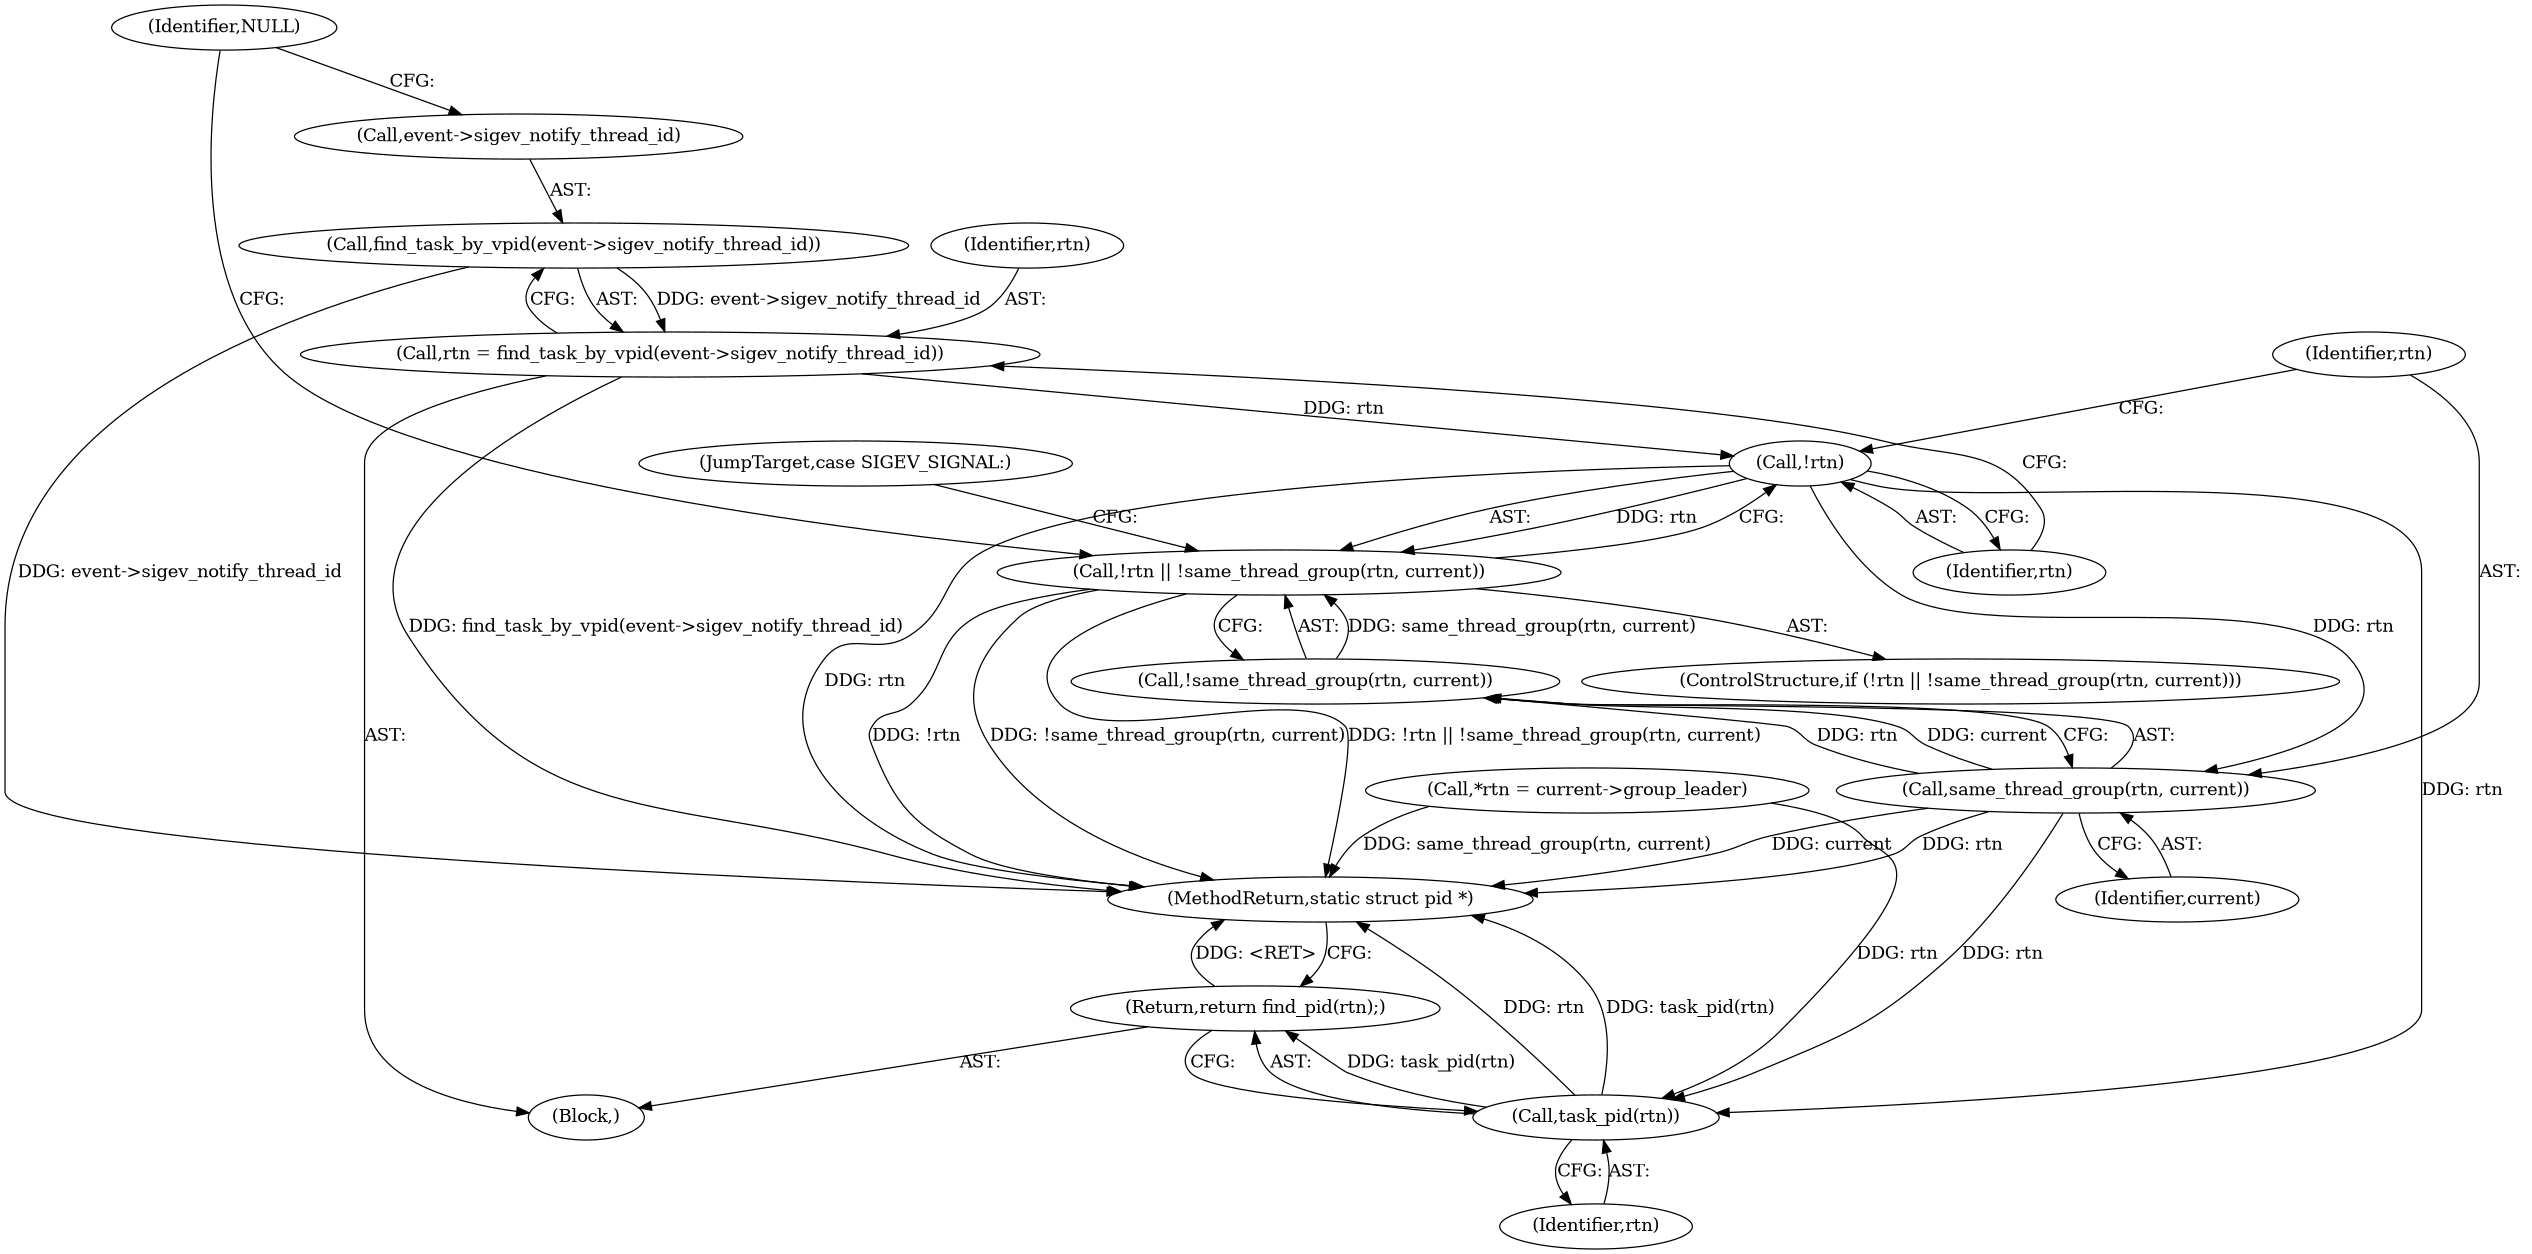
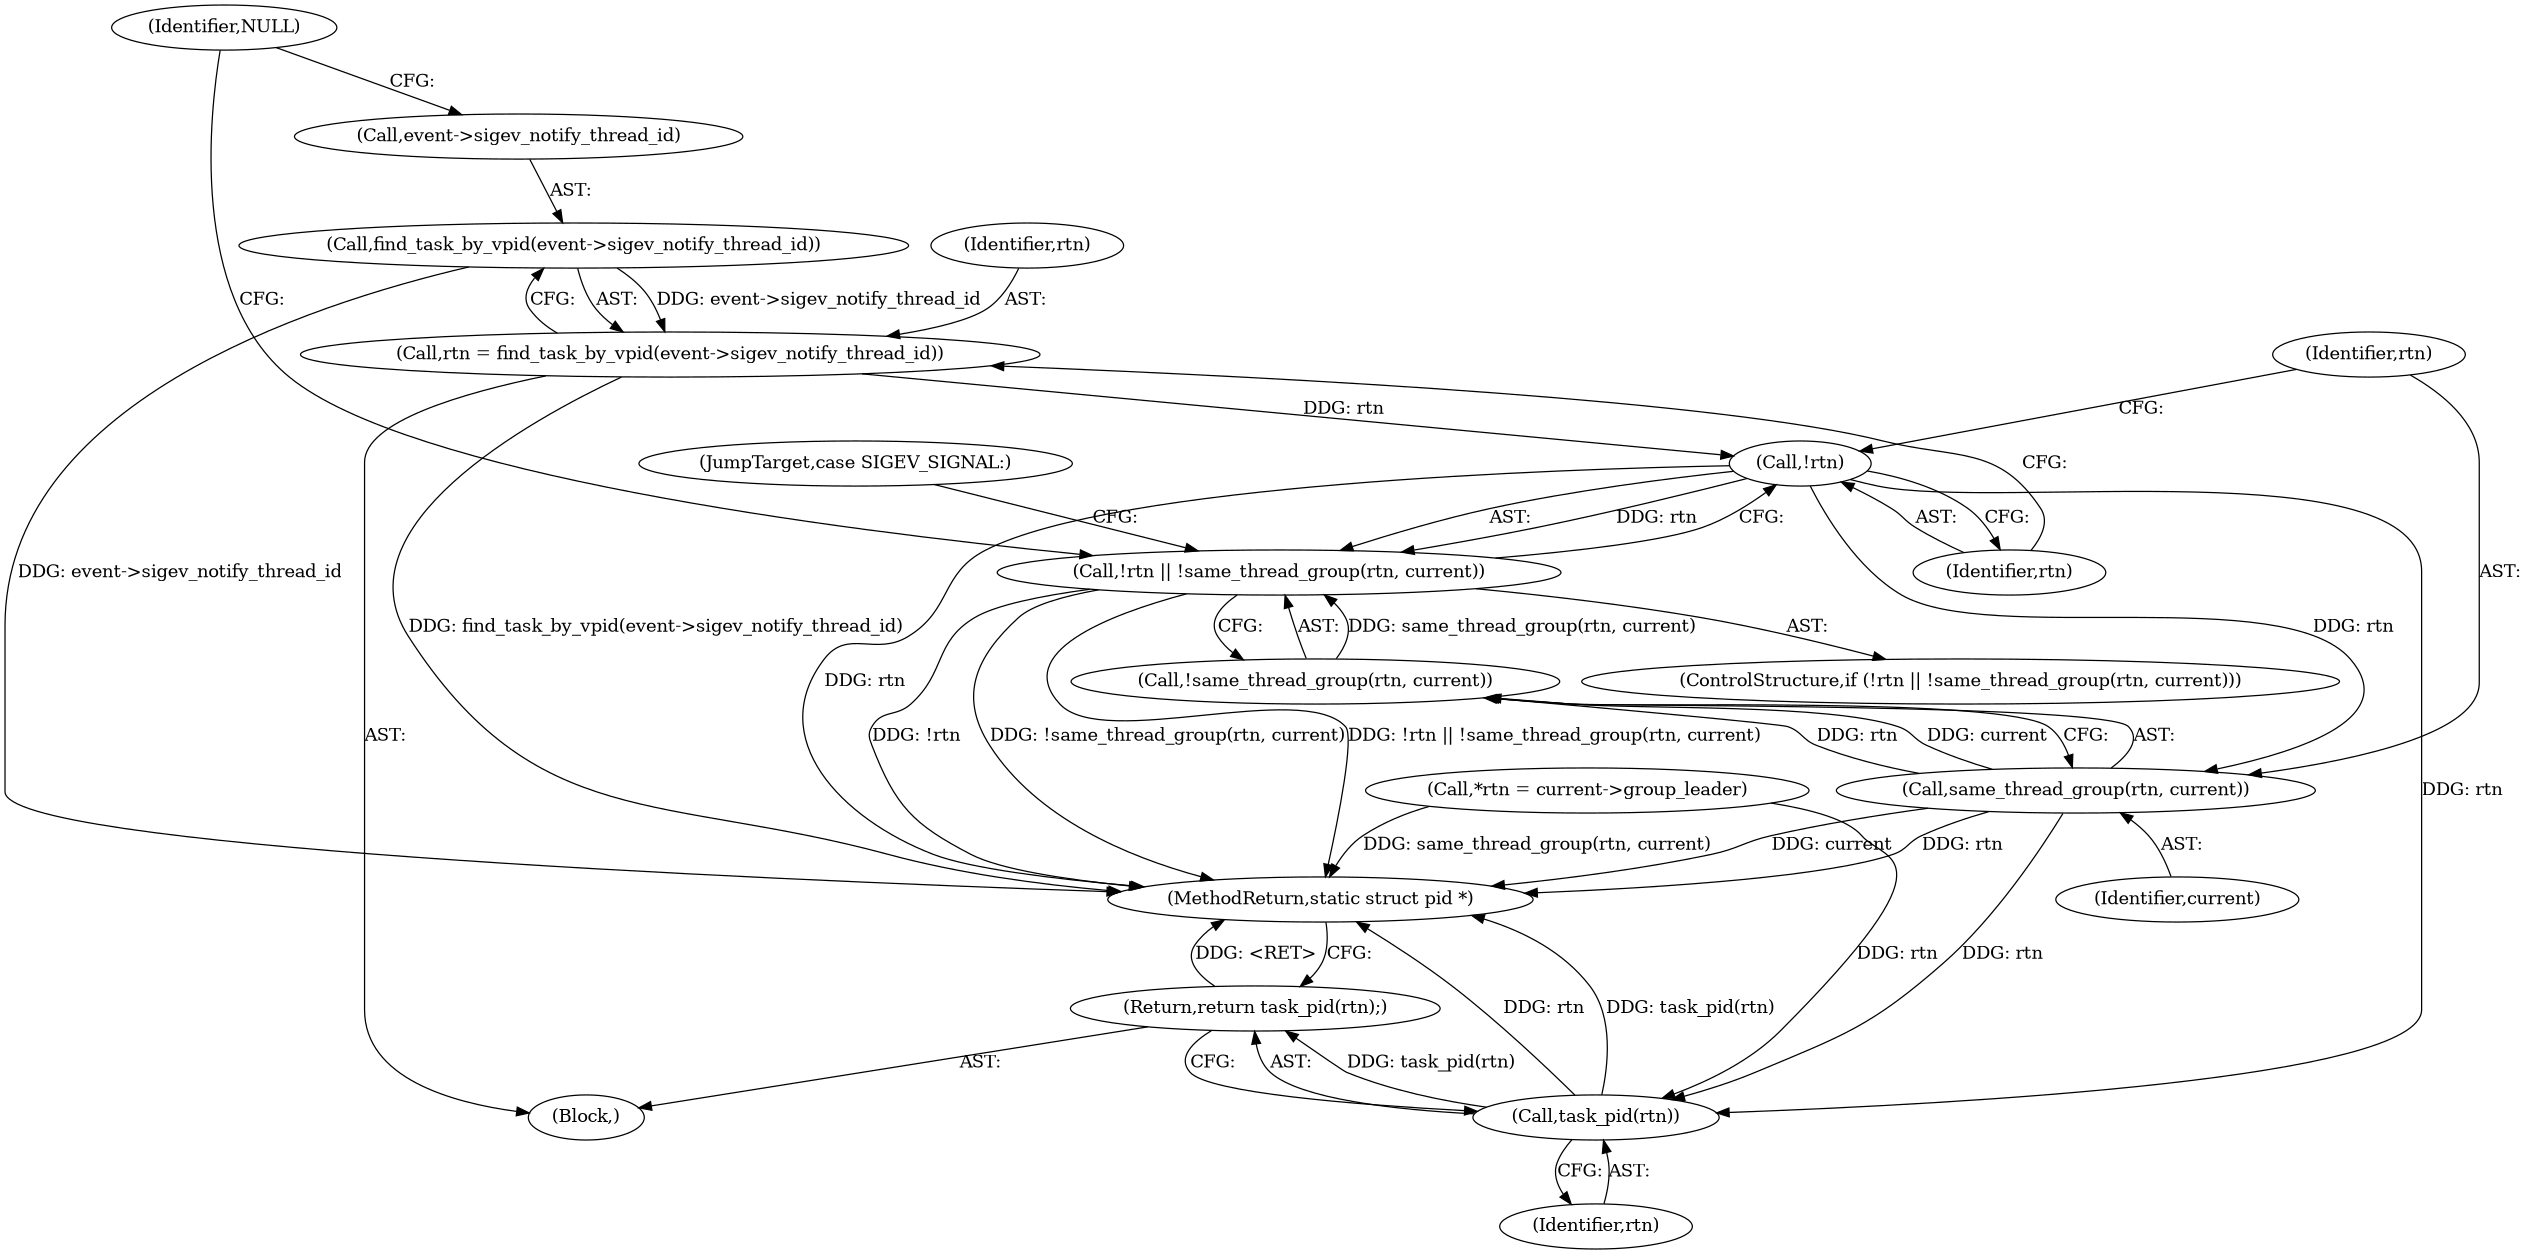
edge "(Call,same_thread_group(rtn, current))" -> "(Identifier,current)": removed, label "CFG:"
node "(Return,return find_pid(rtn);)": label "(Return,return find_pid(rtn);)" -> "(Return,return task_pid(rtn);)"
